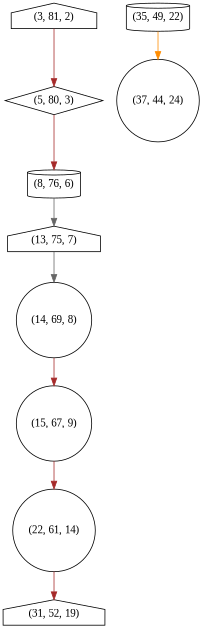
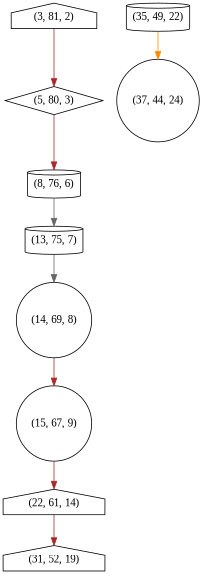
node "(13, 75, 7)": shape house -> cylinder
node "(22, 61, 14)": shape circle -> house
